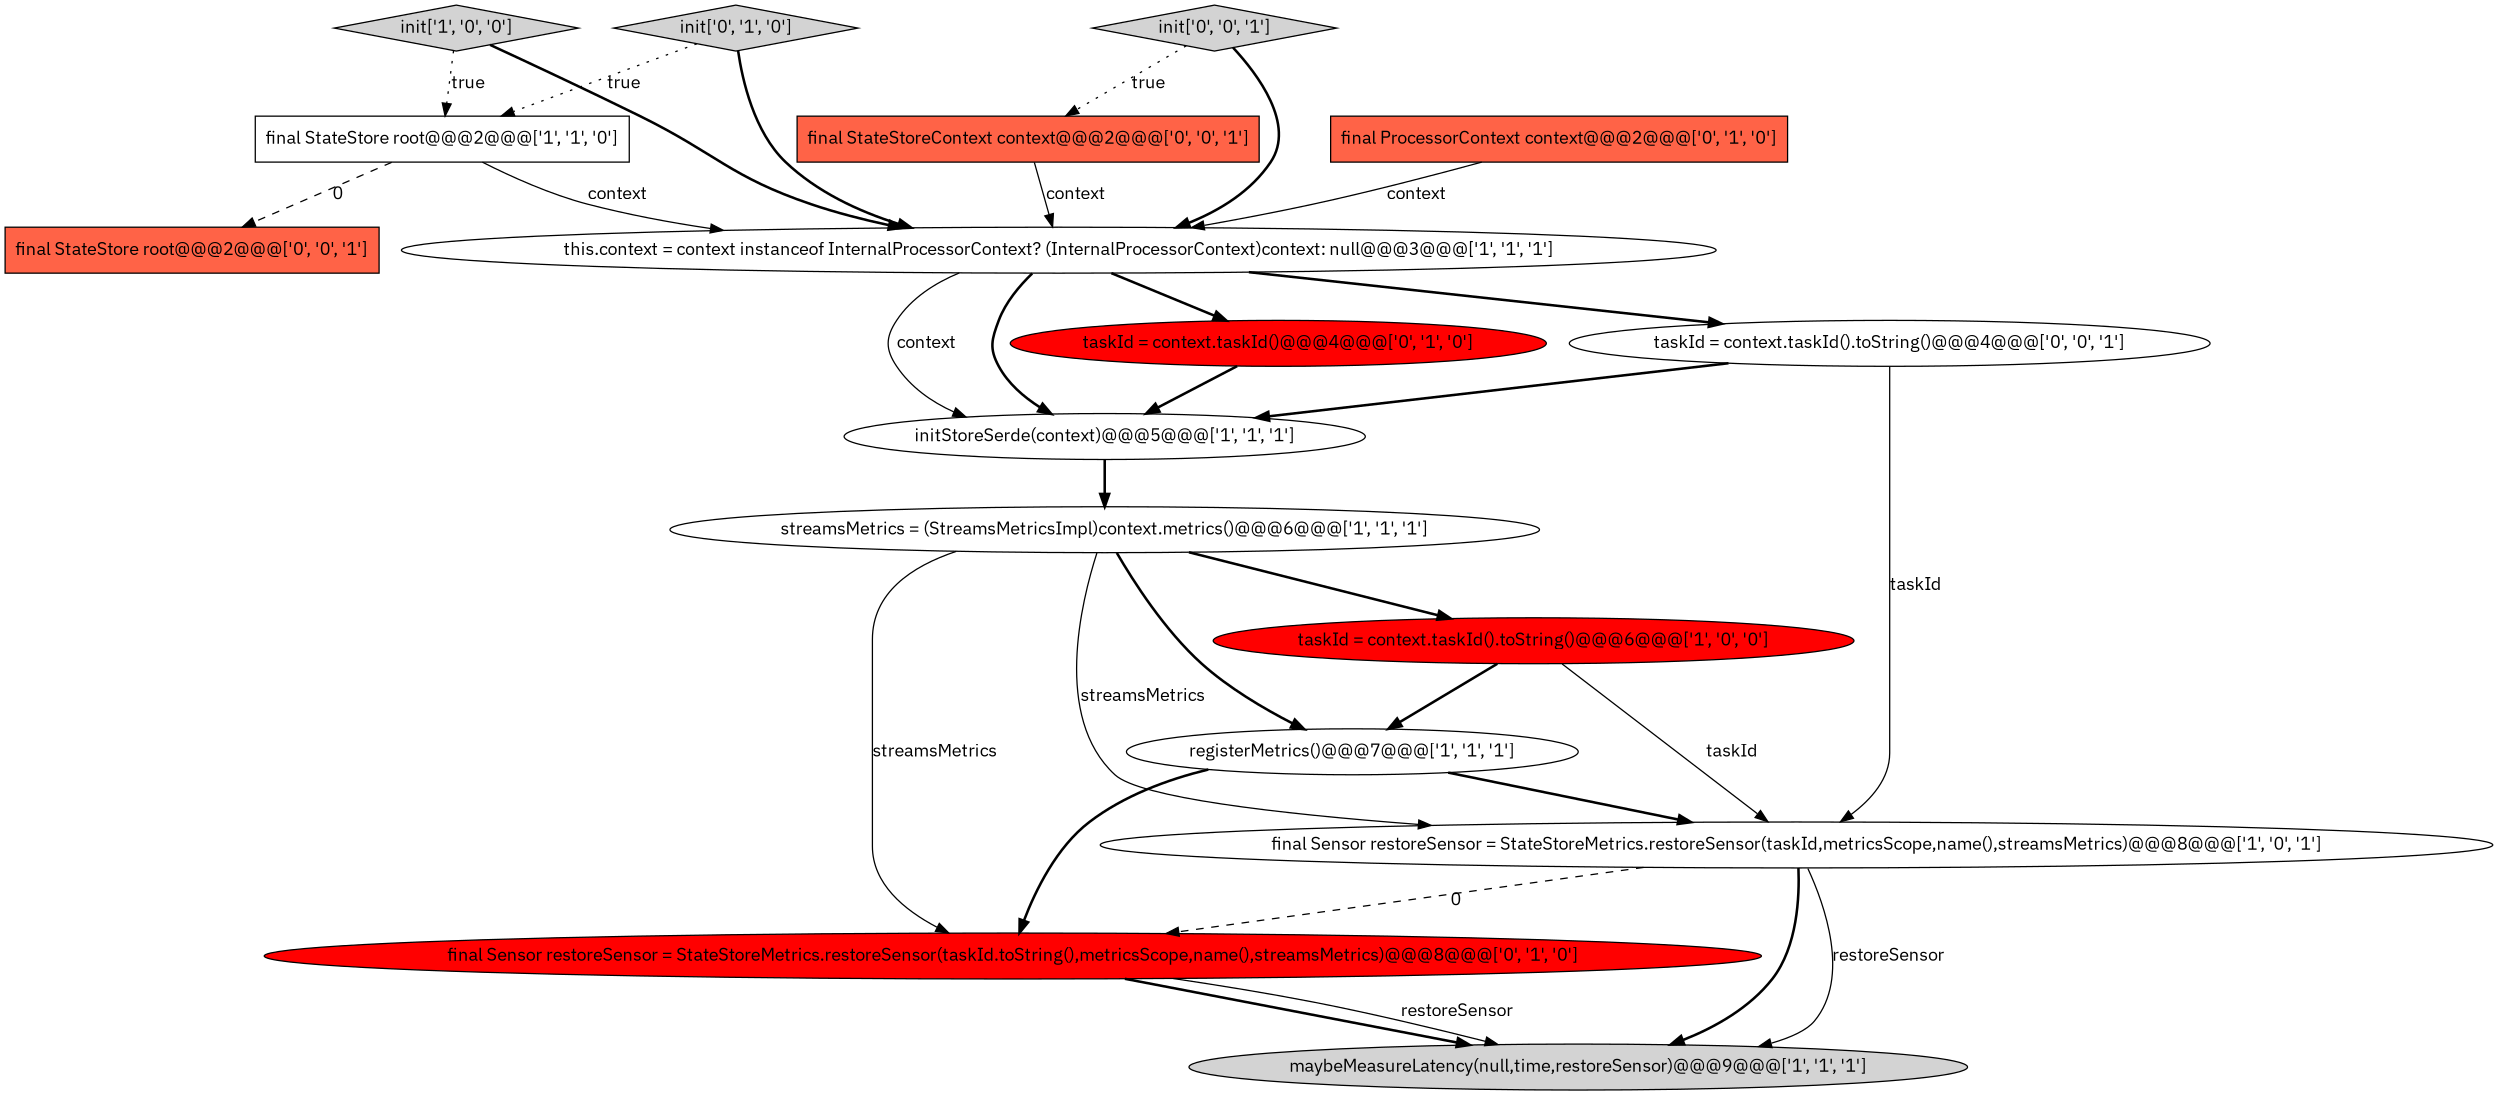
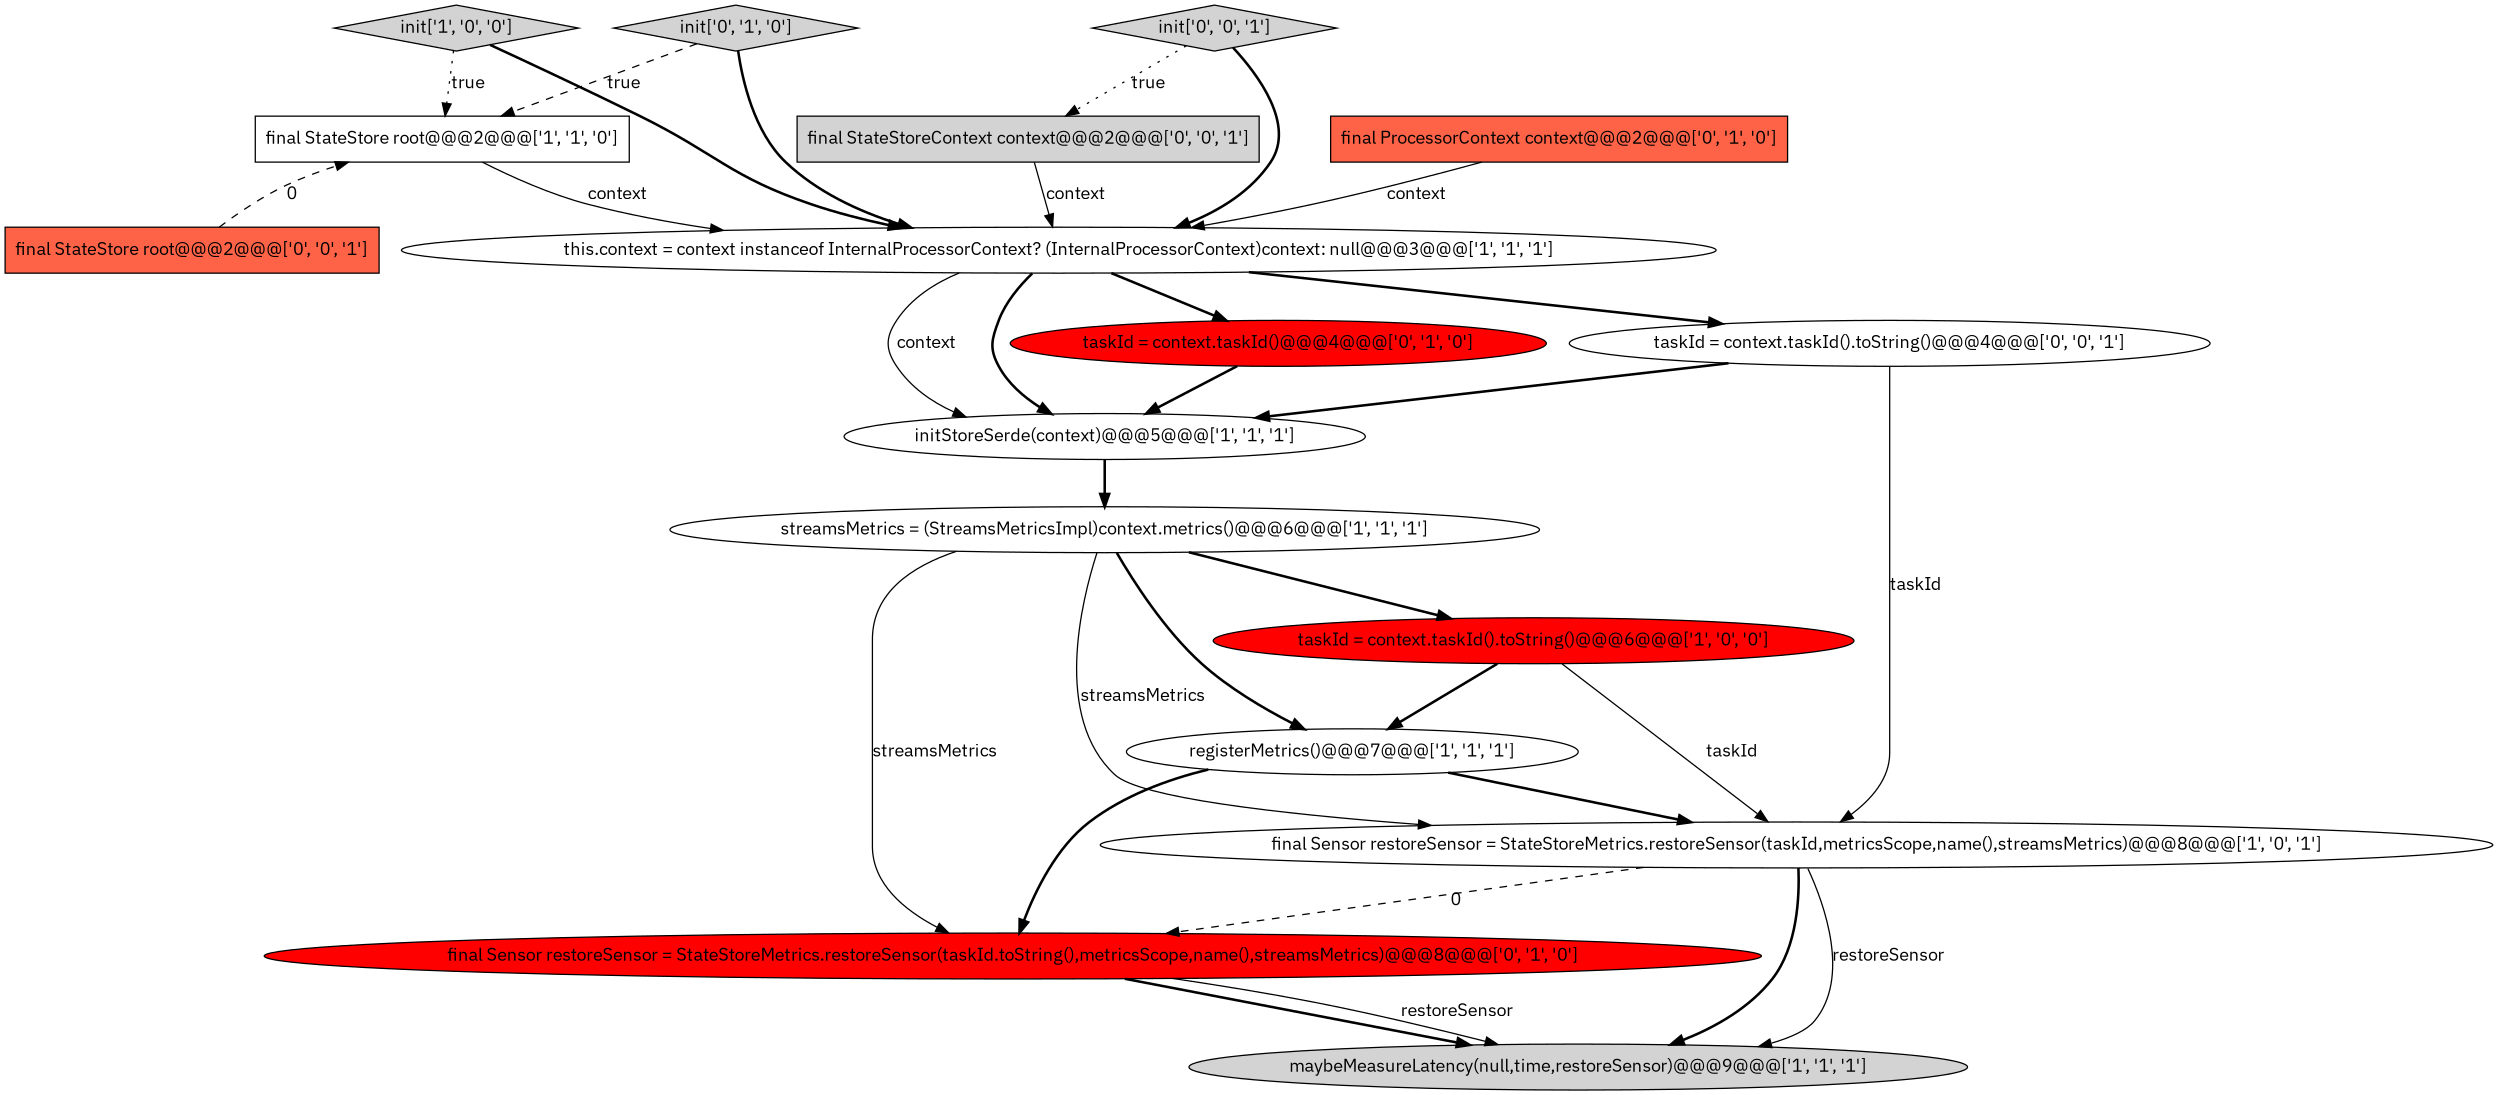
edge "init['0', '1', '0']" -> "final StateStore root@@@2@@@['1', '1', '0']": style dotted -> dashed
node "final StateStoreContext context@@@2@@@['0', '0', '1']": fillcolor tomato -> lightgray
edge "final StateStore root@@@2@@@['1', '1', '0']" -> "final StateStore root@@@2@@@['0', '0', '1']": reversed
